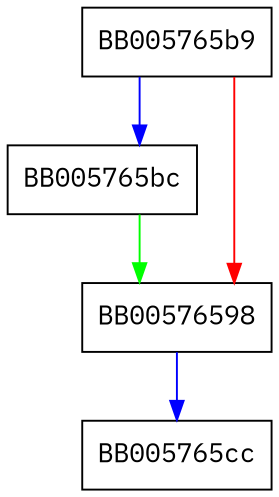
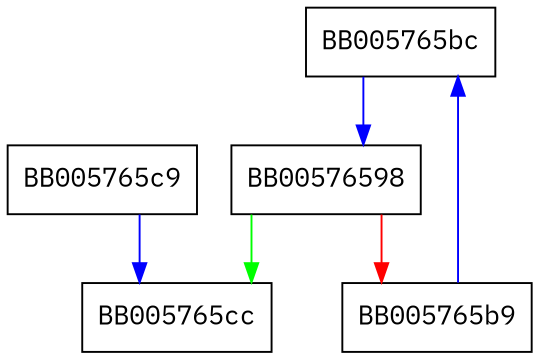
edge "BB005765b9" -> "BB00576598": reversed
node "BB005765c9": added
edge "BB005765bc" -> "BB00576598": color green -> blue
edge "BB00576598" -> "BB005765cc": color blue -> green
